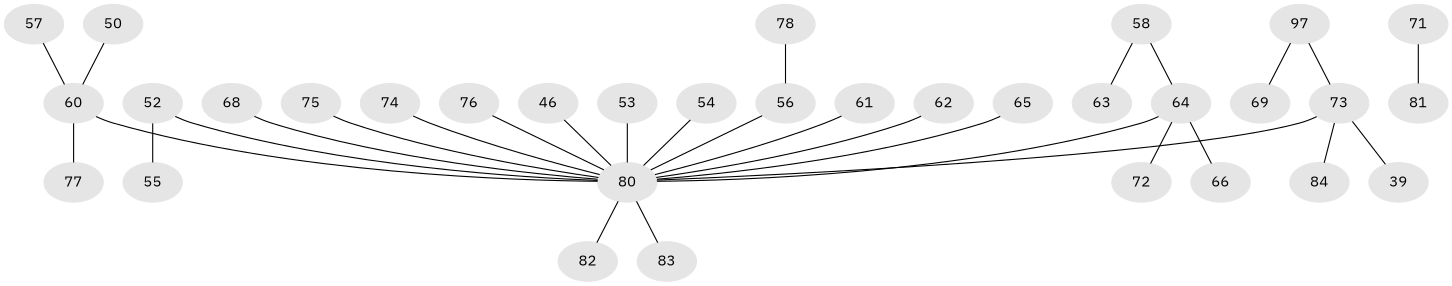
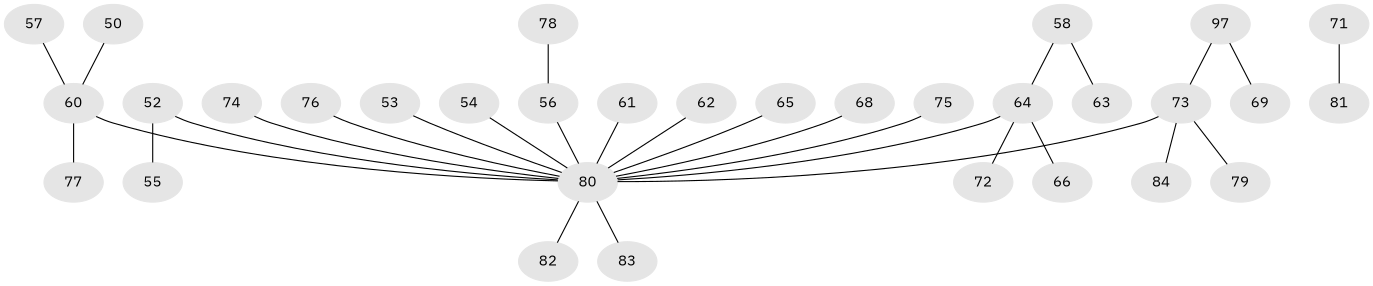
node "46": removed
node "39": label "39" -> "79"
